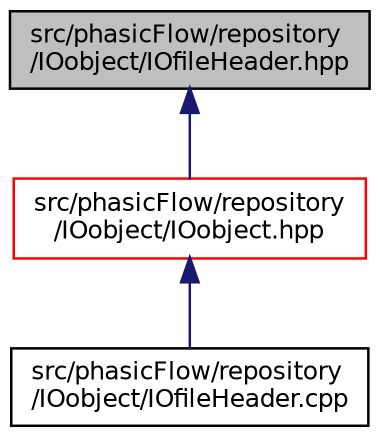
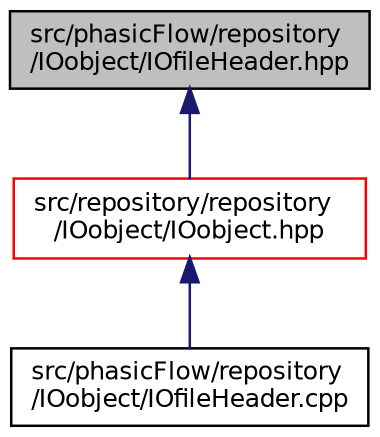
node "src/phasicFlow/repository /IOobject/IOobject.hpp": label "src/phasicFlow/repository /IOobject/IOobject.hpp" -> "src/repository/repository /IOobject/IOobject.hpp"
